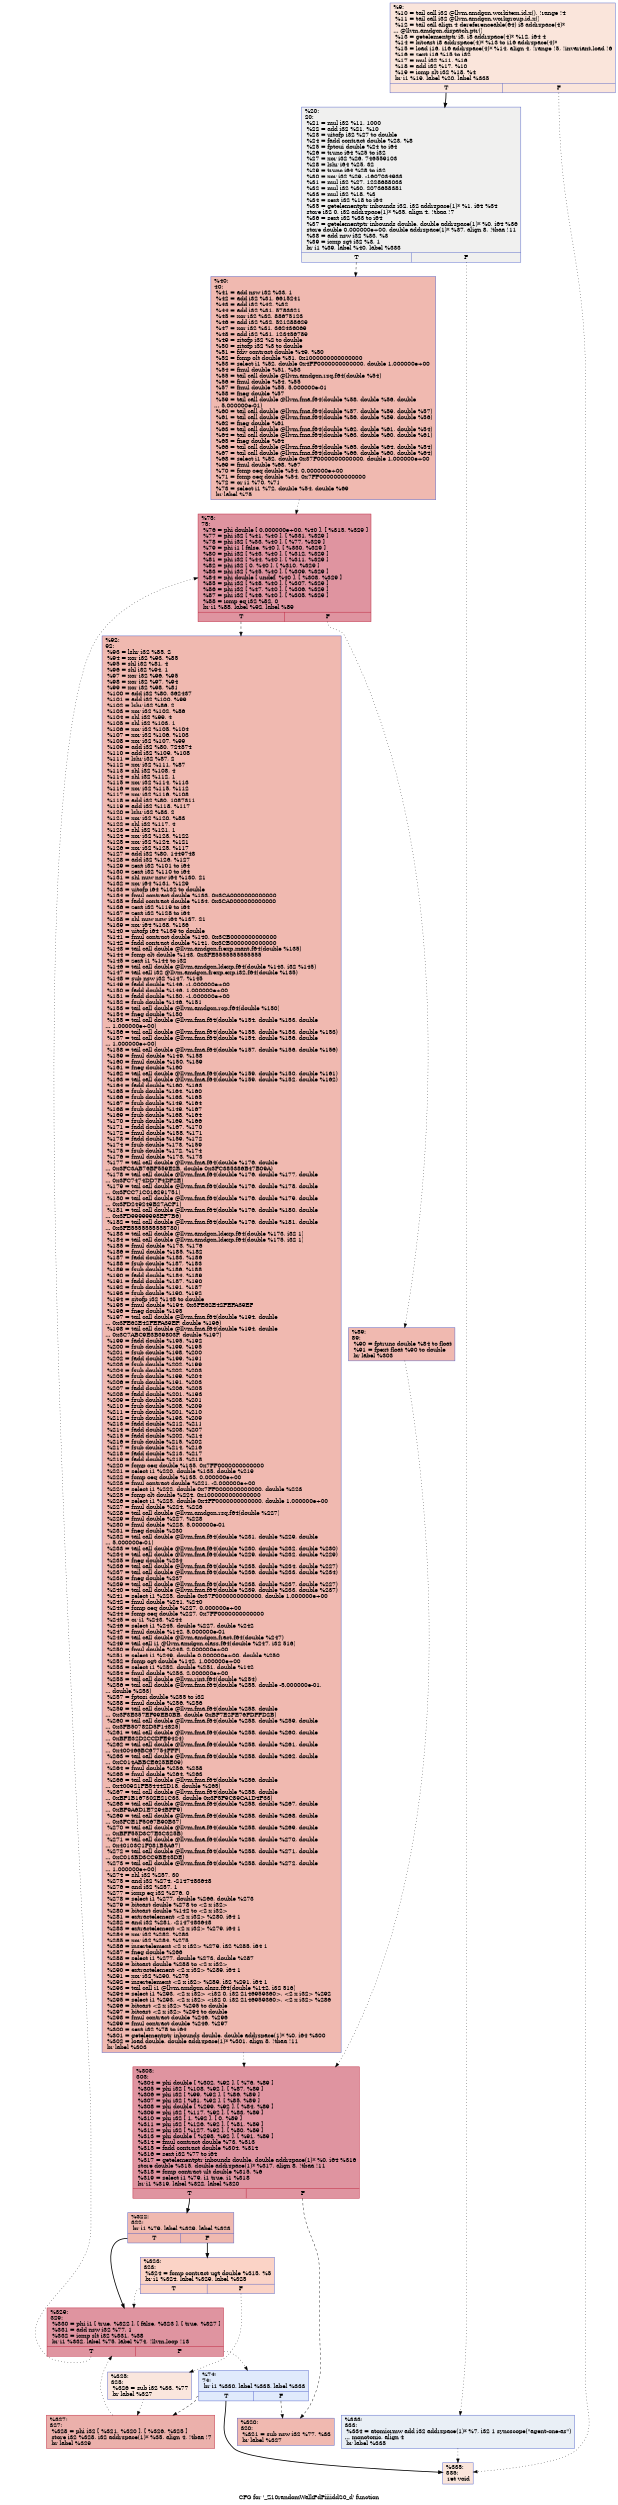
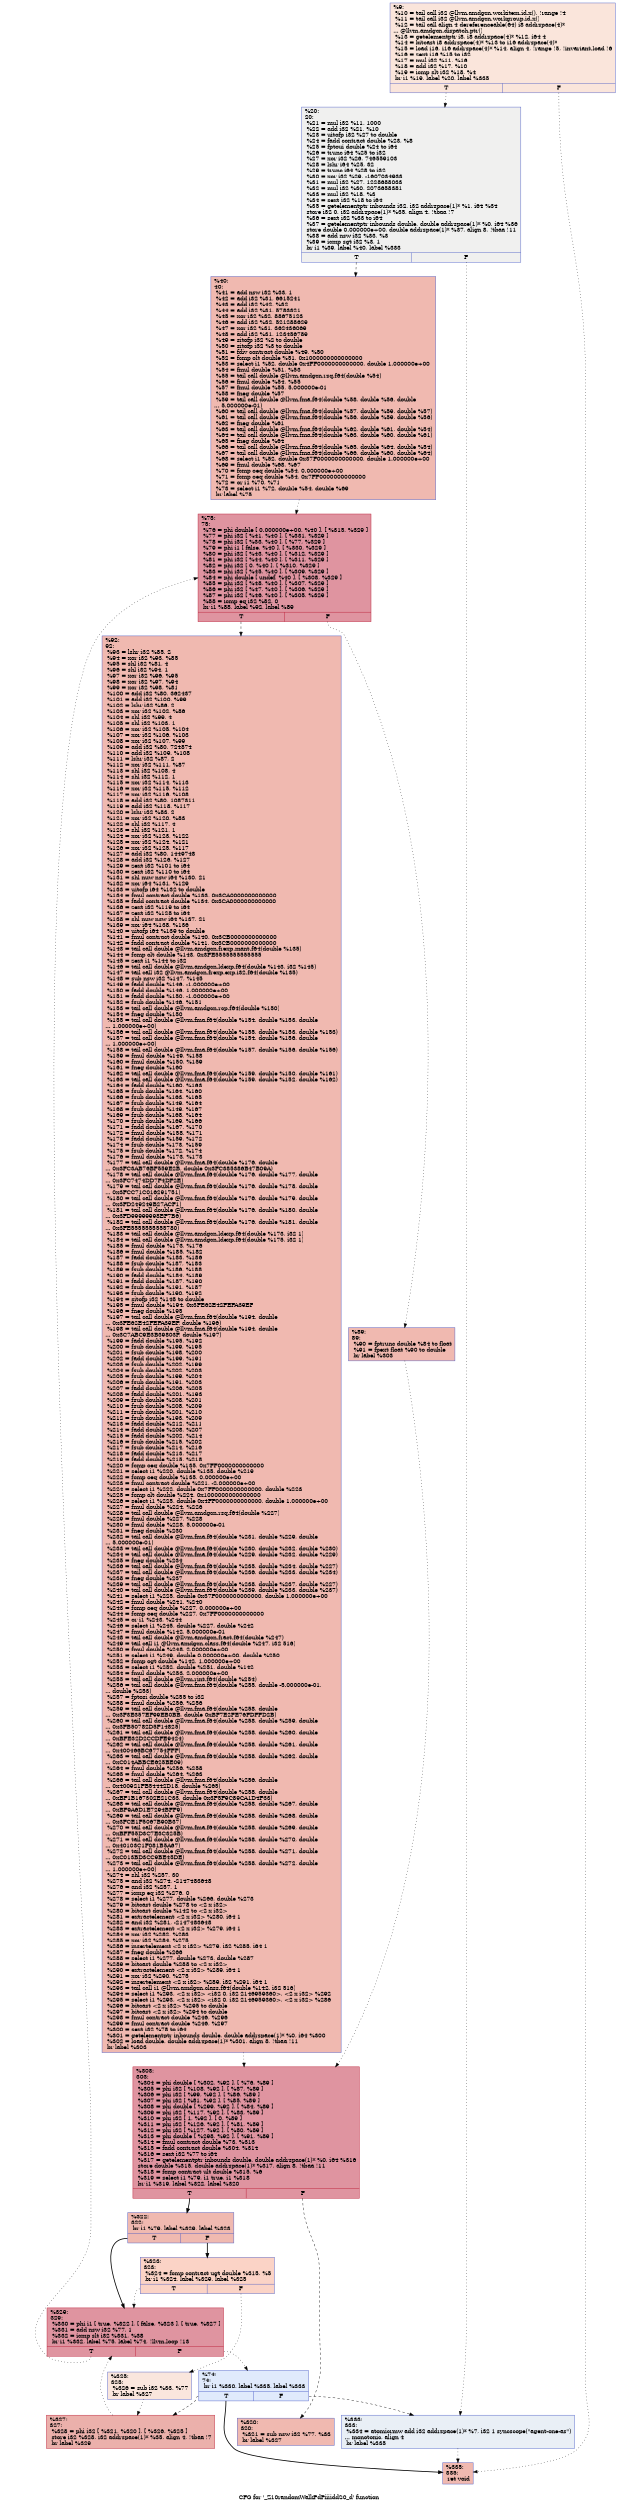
edge "%9:" -> "%20:": style bold -> dotted
edge "%74:" -> "%320:": now "%74:" -> "%333:"
node "%335:": fillcolor #f4c5ad70 -> #de614d70
